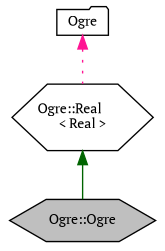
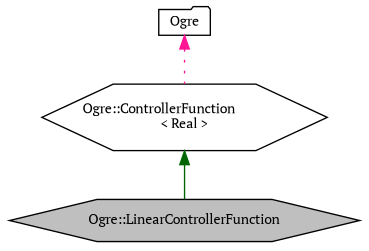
node "Ogre::Real < Real >": label "Ogre::Real < Real >" -> "Ogre::ControllerFunction < Real >"
node "Ogre::Ogre": label "Ogre::Ogre" -> "Ogre::LinearControllerFunction"
